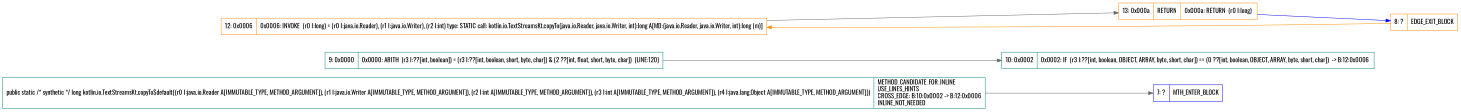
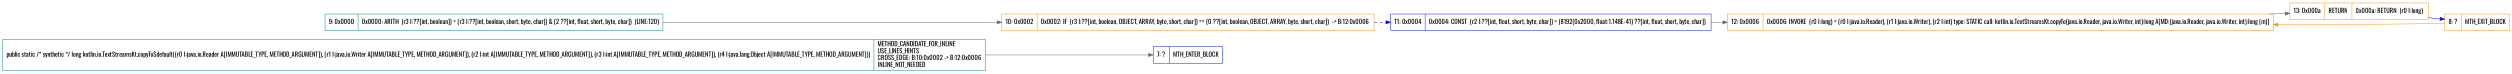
node "8: ?": text "EDGE_EXIT_BLOCK" -> "MTH_EXIT_BLOCK"
node "11: 0x0004": added
node "10: 0x0002": color teal -> darkorange
